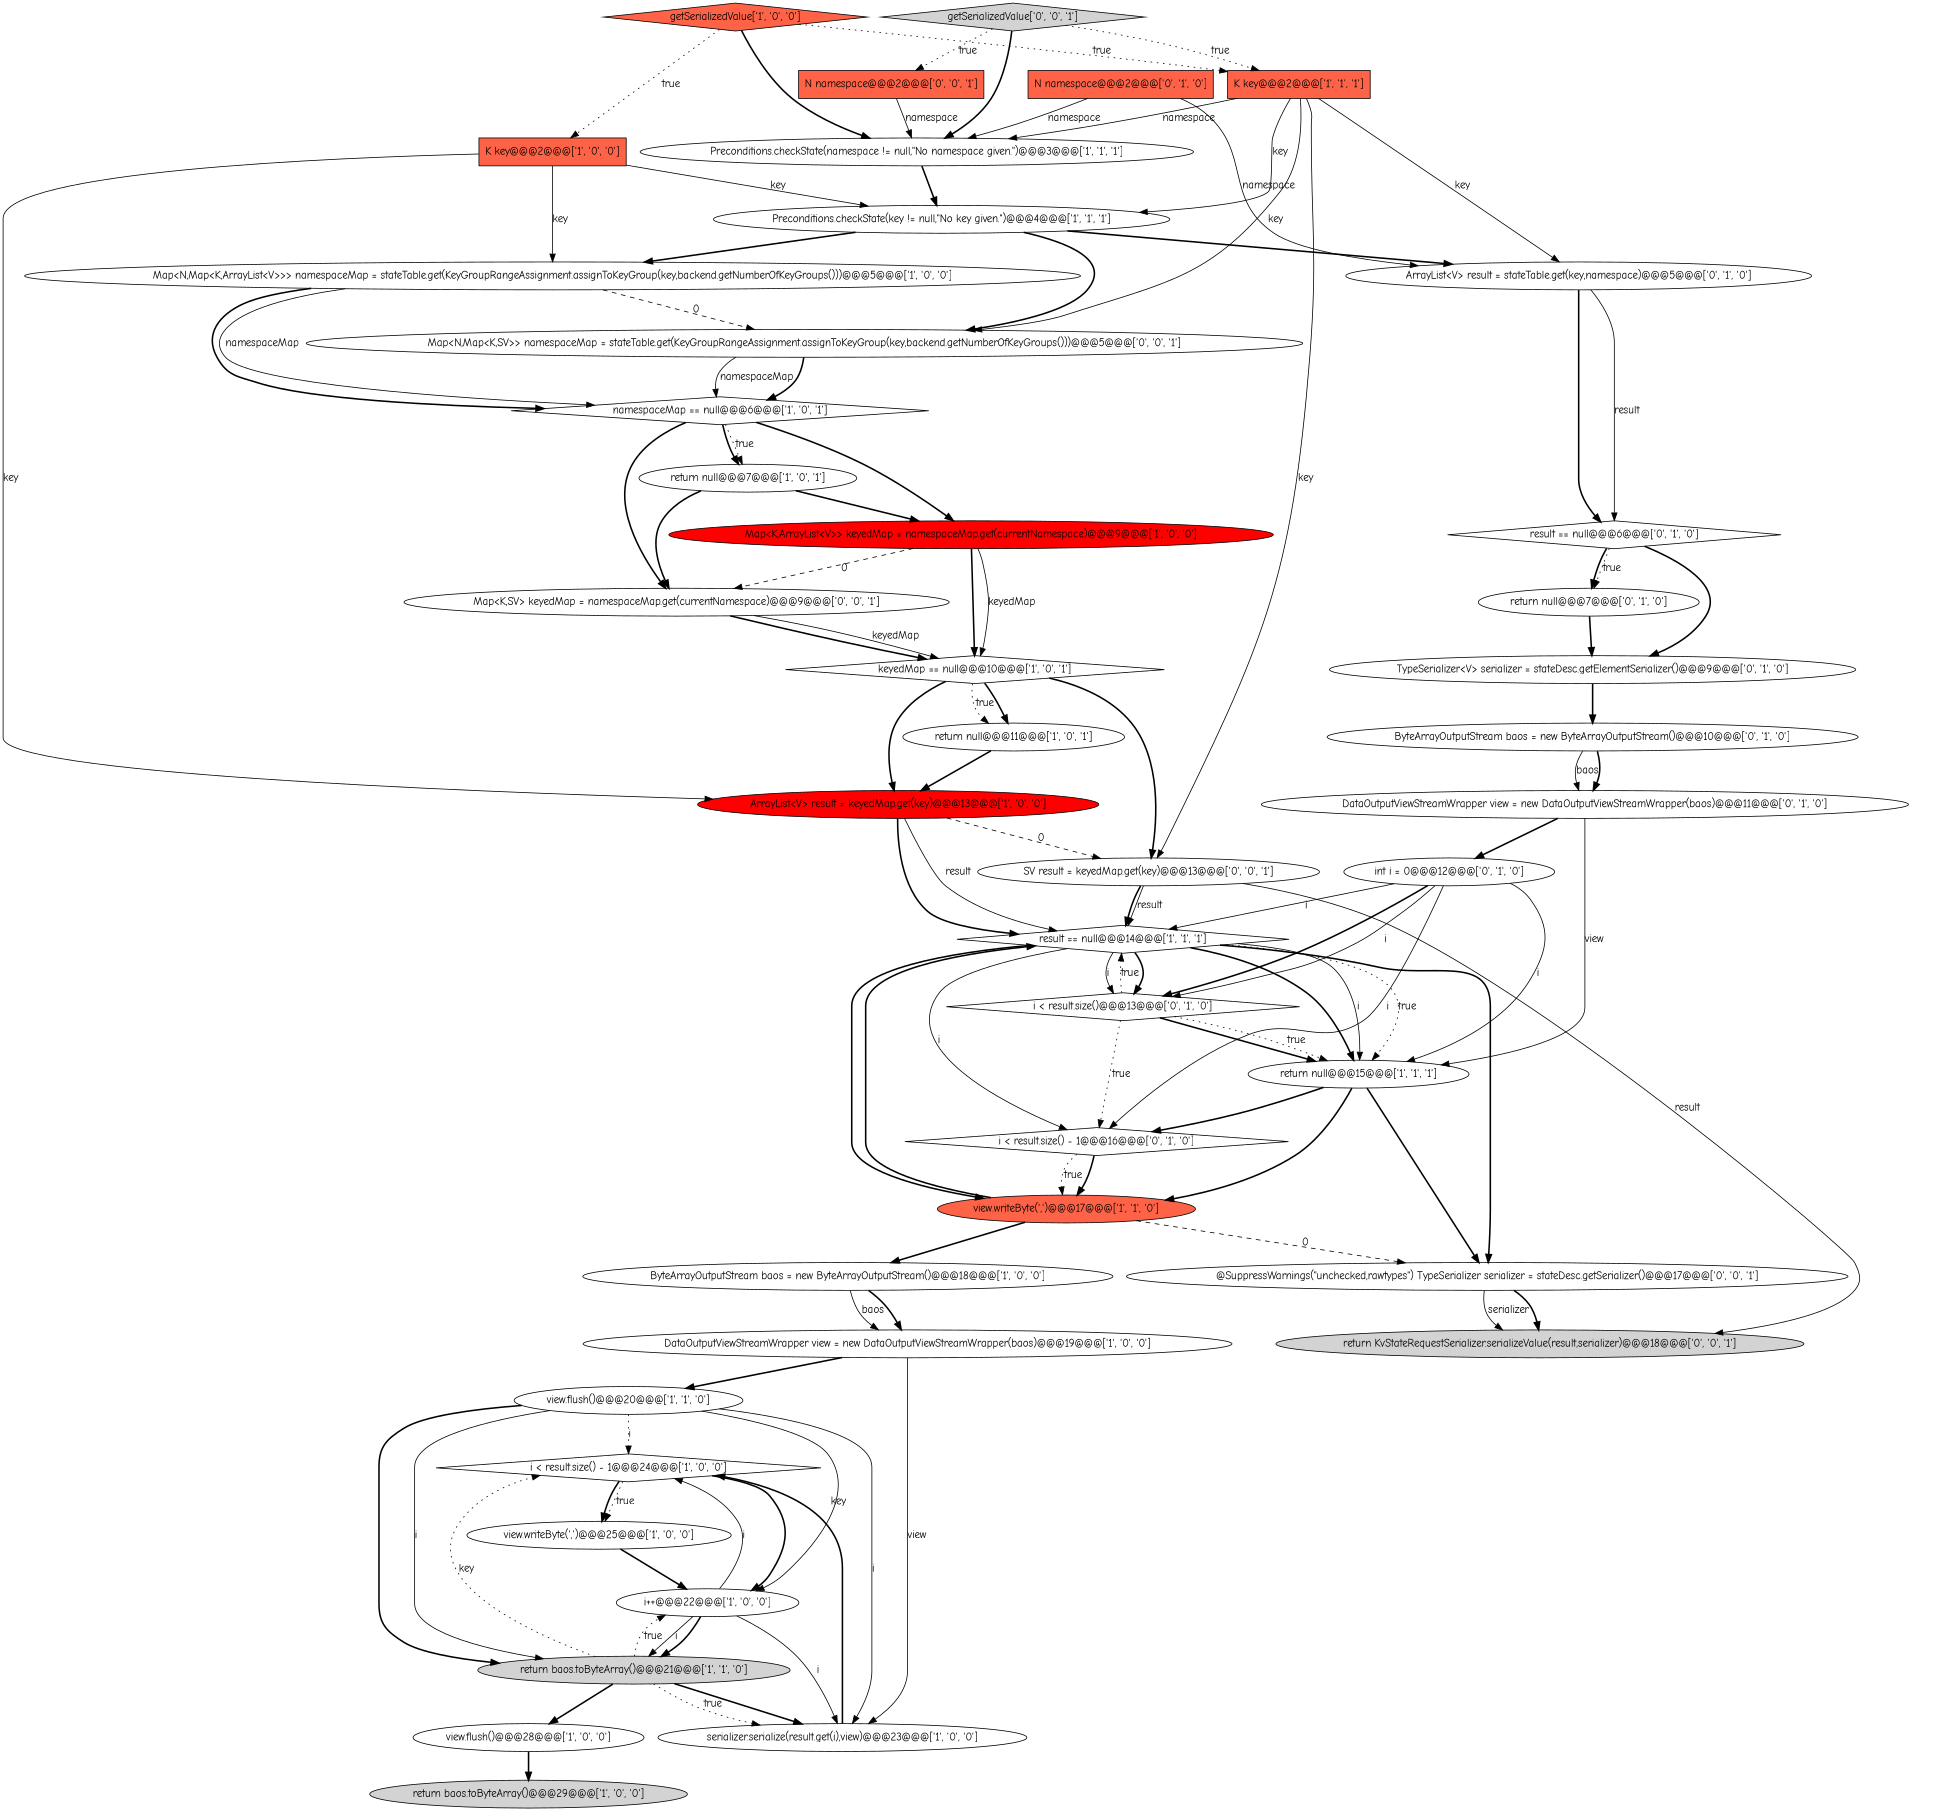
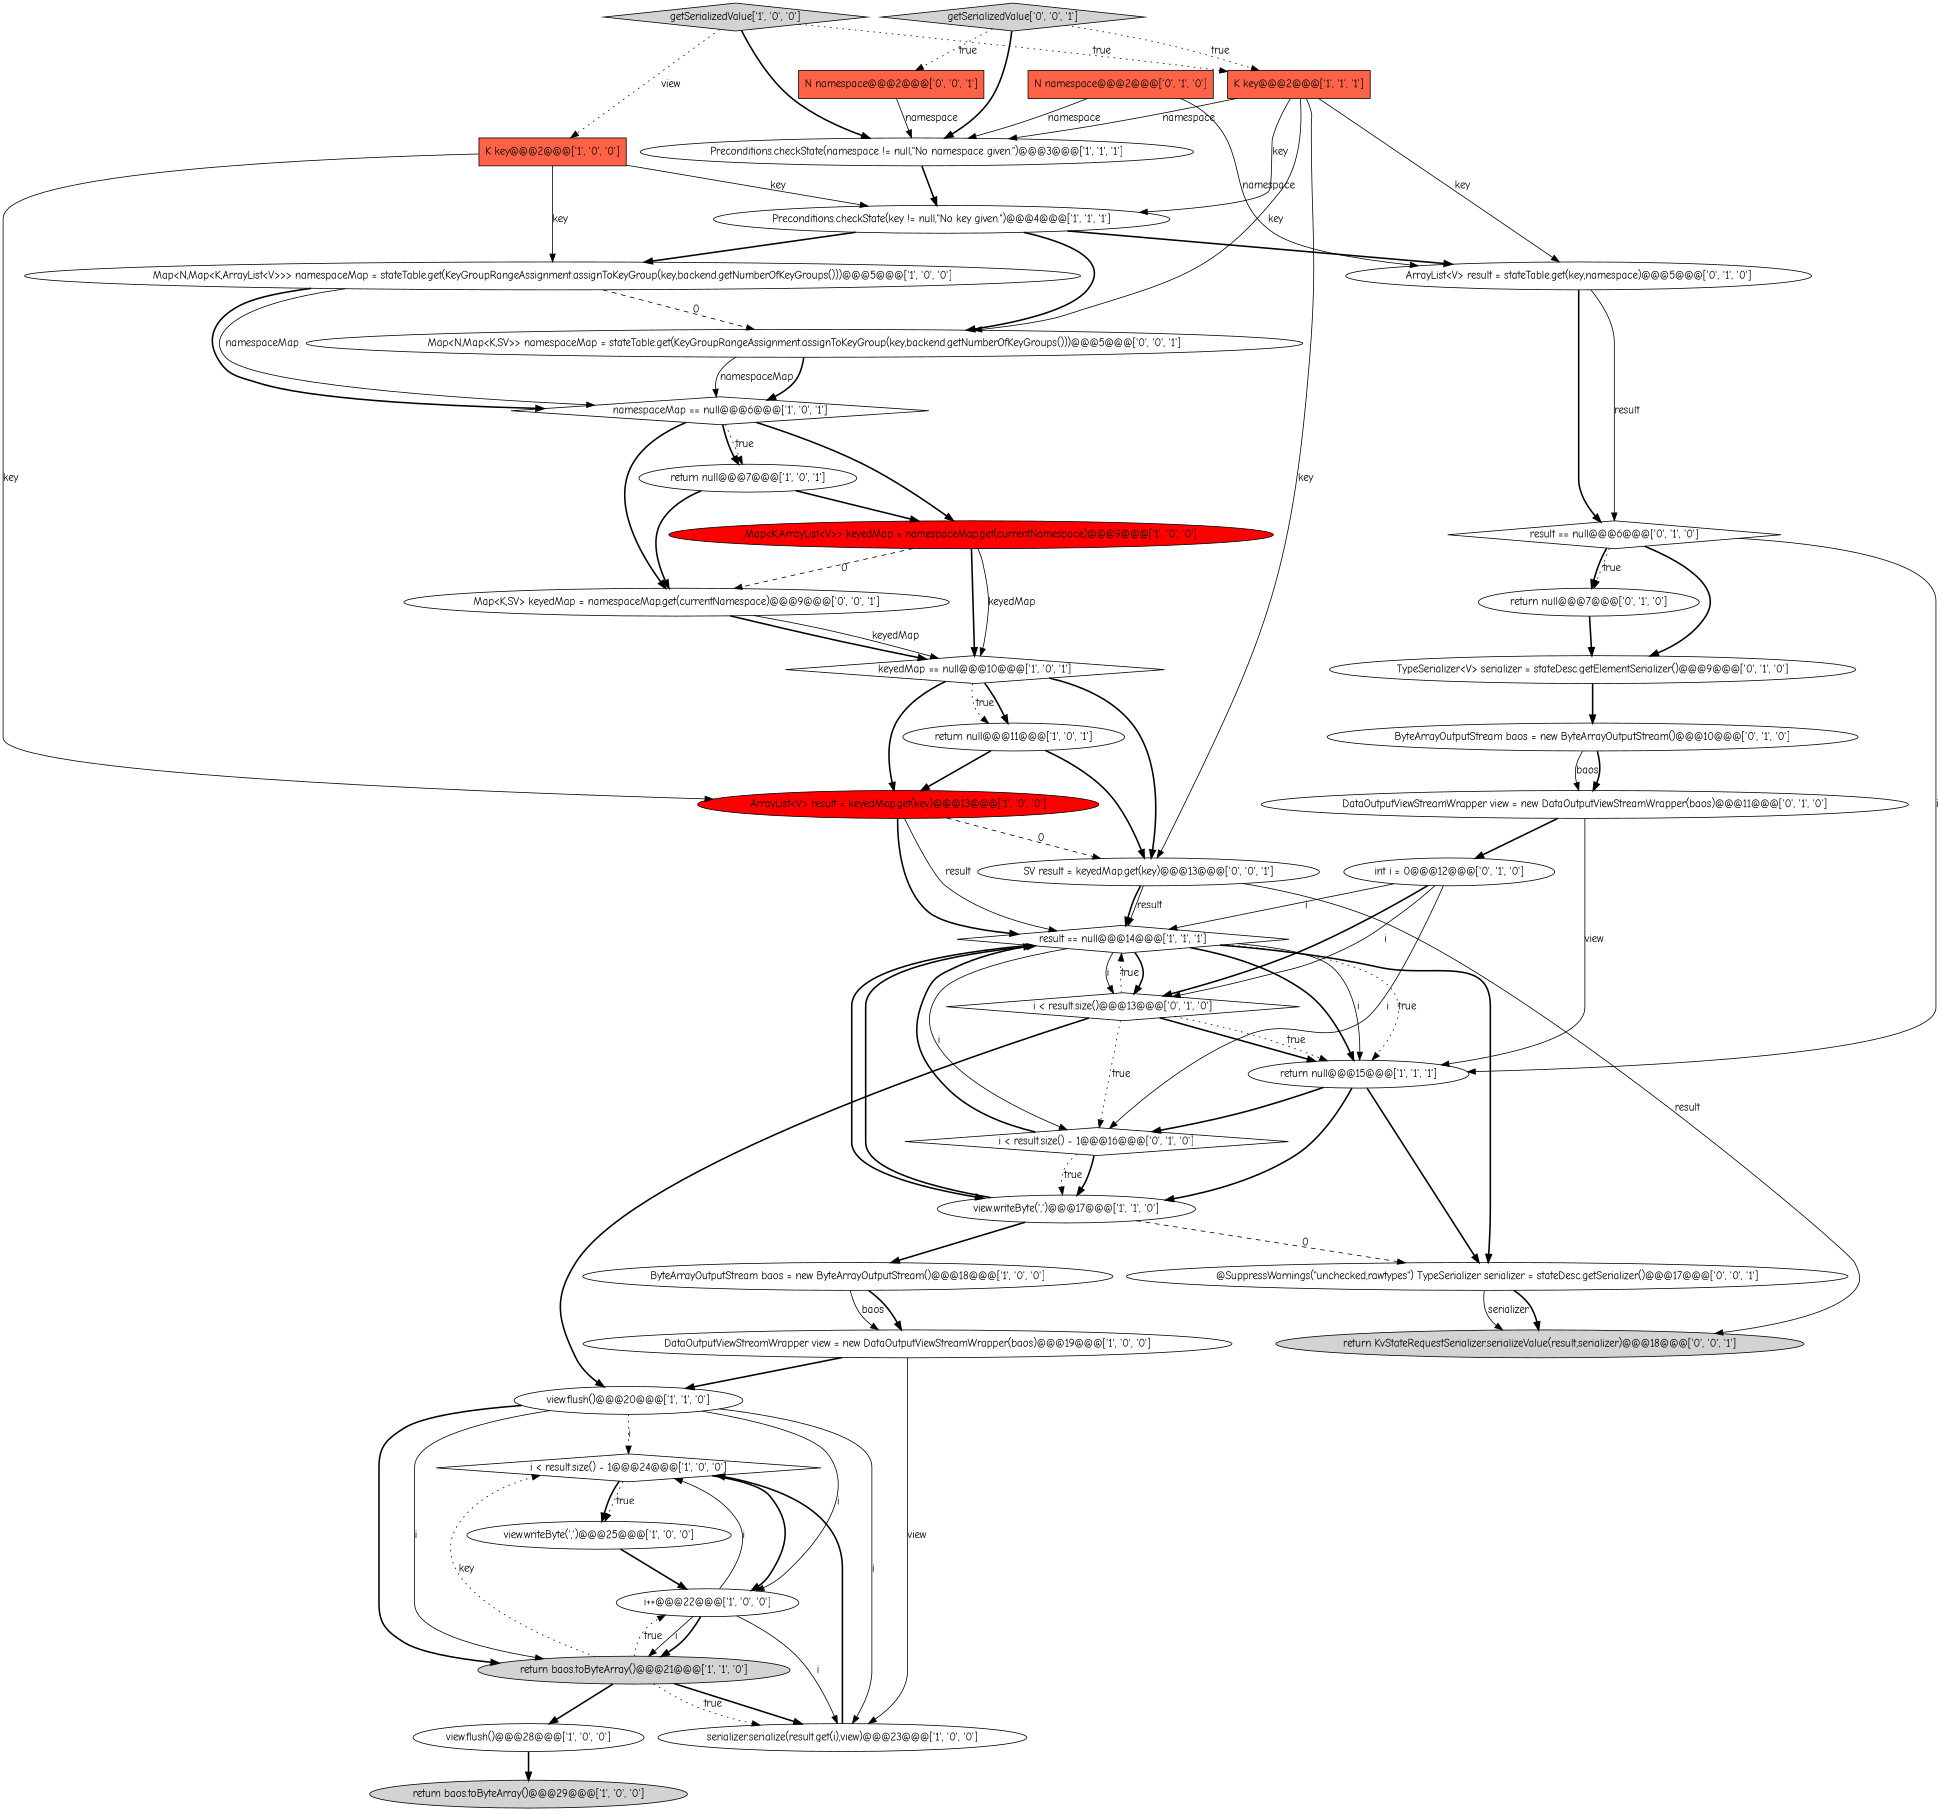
node "getSerializedValue['1', '0', '0']": fillcolor tomato -> lightgray
edge "getSerializedValue['1', '0', '0']" -> "K key@@@2@@@['1', '0', '0']": label "true" -> "view"
edge "return null@@@11@@@['1', '0', '1']" -> "SV result = keyedMap.get(key)@@@13@@@['0', '0', '1']": added
edge "int i = 0@@@12@@@['0', '1', '0']" -> "return null@@@15@@@['1', '1', '1']": now "result == null@@@6@@@['0', '1', '0']" -> "return null@@@15@@@['1', '1', '1']"
edge "i < result.size() - 1@@@16@@@['0', '1', '0']" -> "result == null@@@14@@@['1', '1', '1']": added
edge "i < result.size()@@@13@@@['0', '1', '0']" -> "view.flush()@@@20@@@['1', '1', '0']": added
node "view.writeByte(',')@@@17@@@['1', '1', '0']": fillcolor tomato -> white
edge "view.flush()@@@20@@@['1', '1', '0']" -> "i++@@@22@@@['1', '0', '0']": label "key" -> "i"
